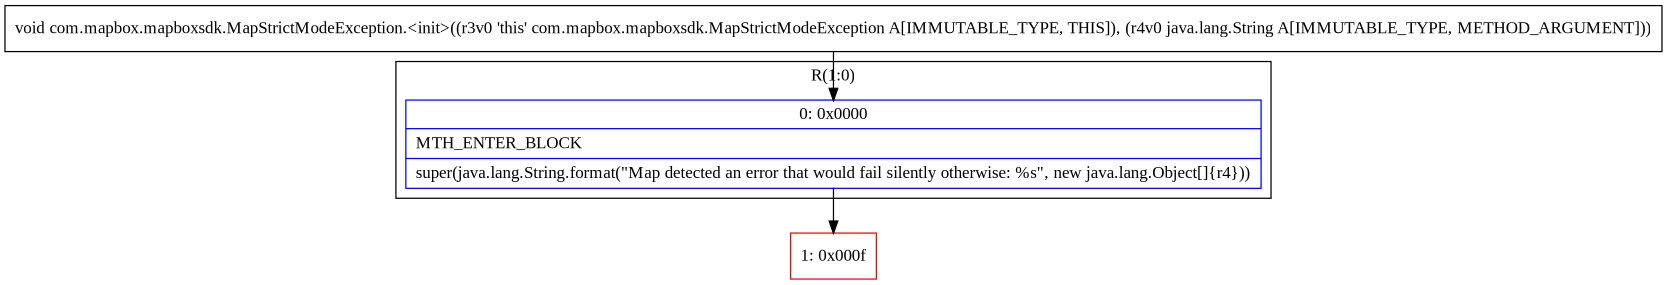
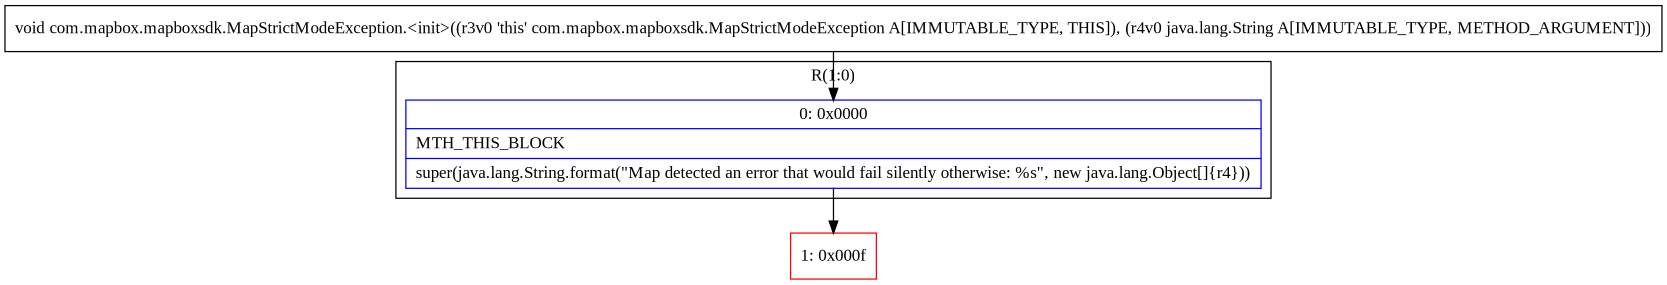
node "0: 0x0000": text "MTH_ENTER_BLOCK" -> "MTH_THIS_BLOCK"
